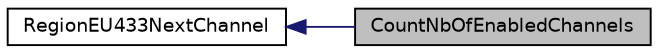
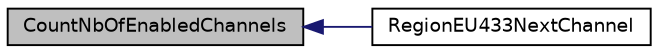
edge "CountNbOfEnabledChannels" -> "RegionEU433NextChannel": reversed
